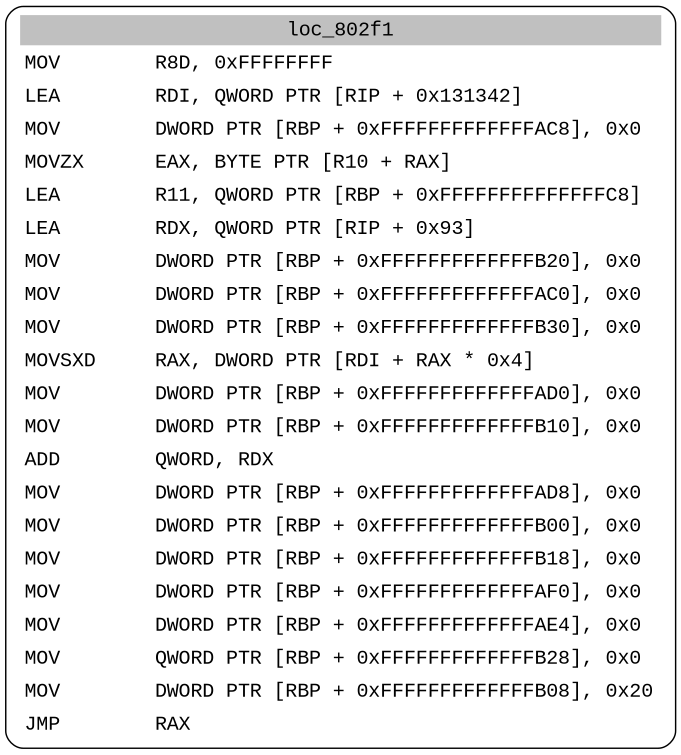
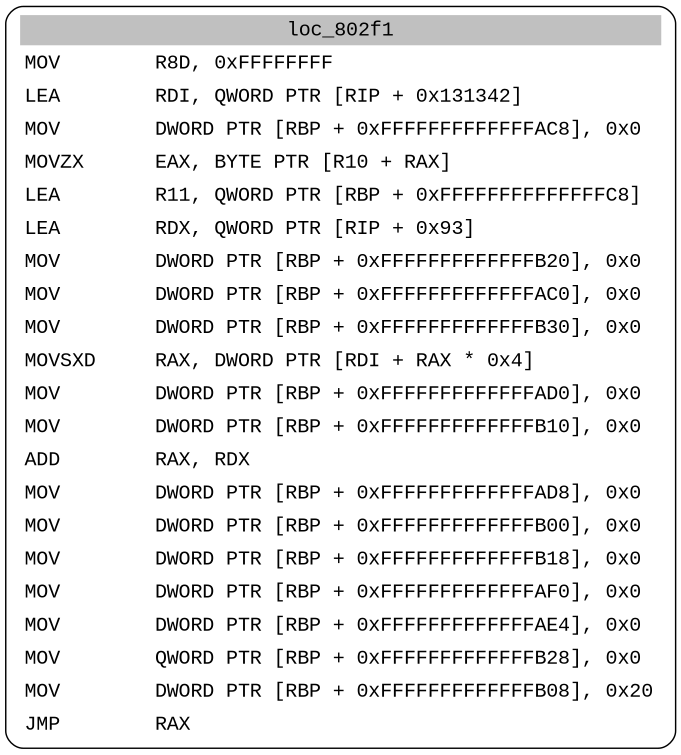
node "loc_802f1": text "ADD        QWORD, RDX" -> "ADD        RAX, RDX"
